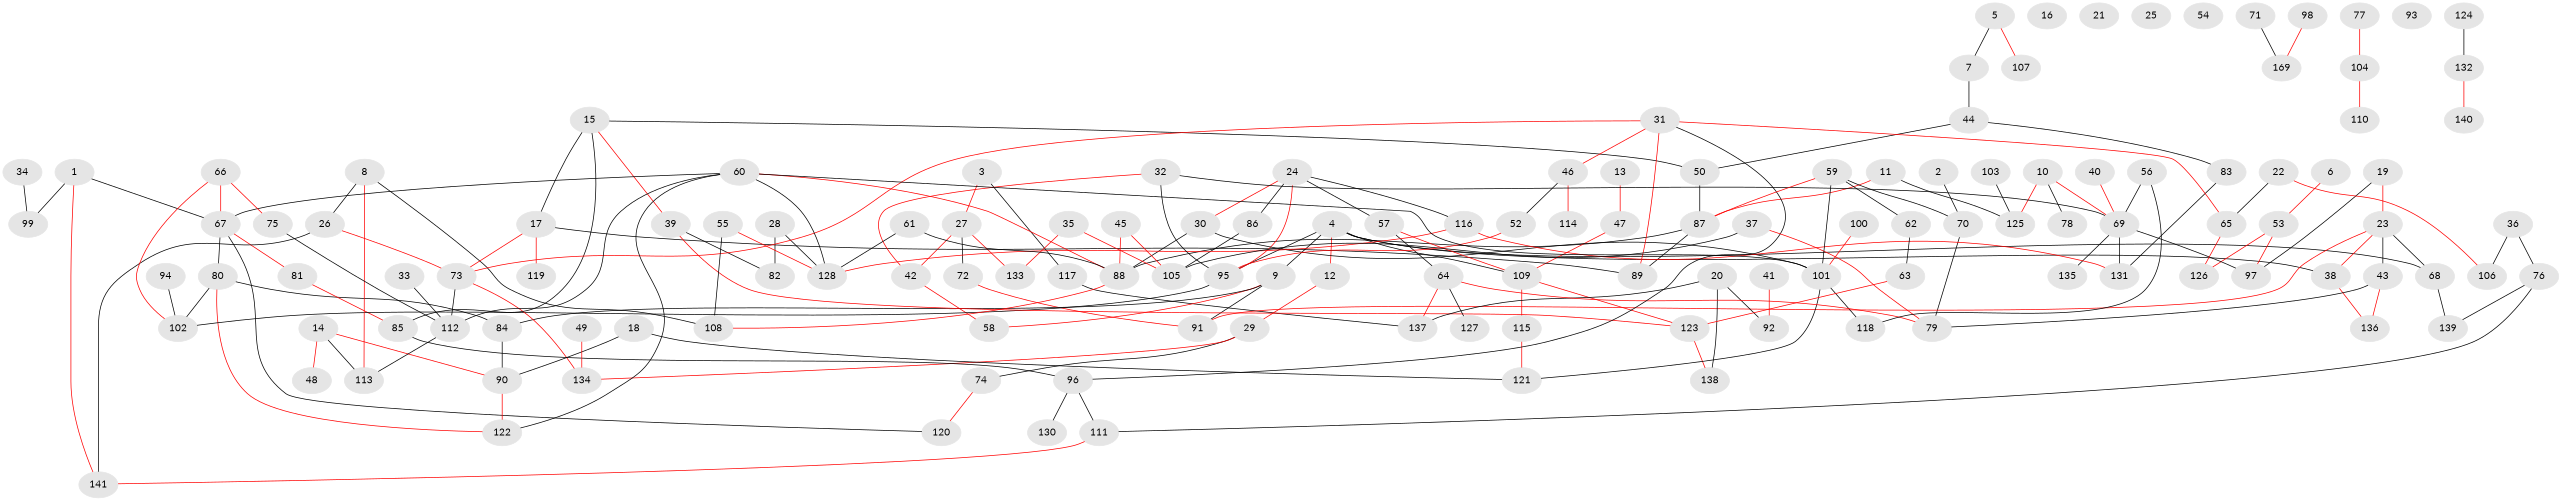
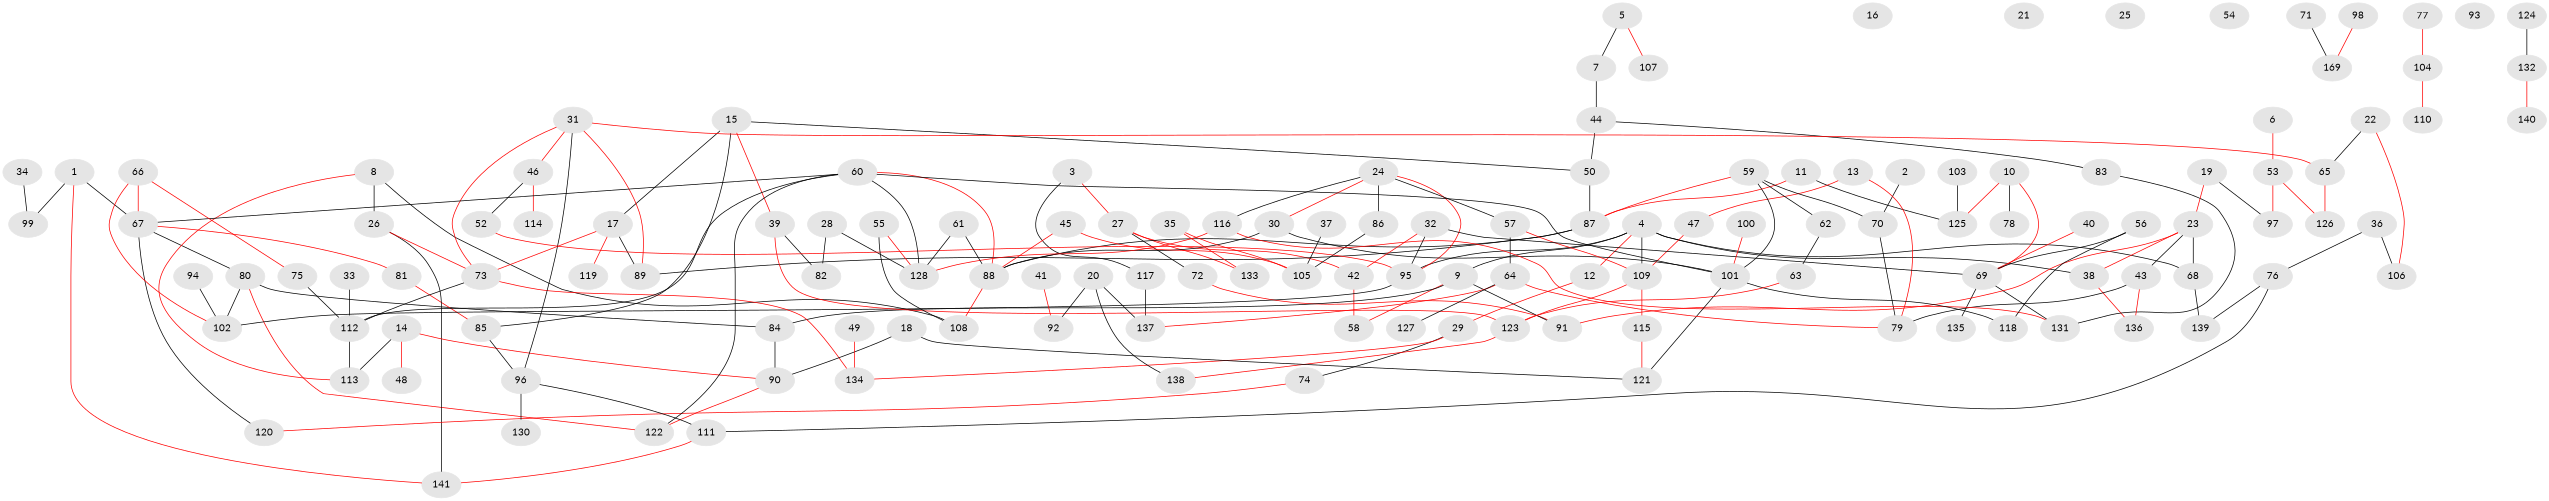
edge "69" -- "97": removed
edge "37" -- "79": now "13" -- "79"
